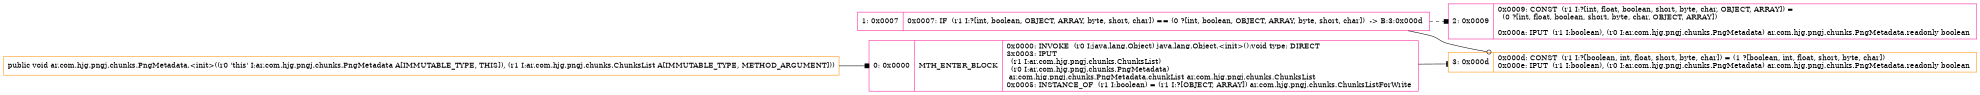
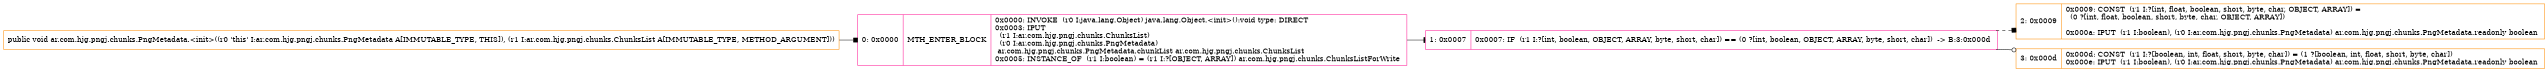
node "2: 0x0009": color deeppink -> darkorange
node "0: 0x0000": text "3x0003: IPUT" -> "0x0003: IPUT"
edge "0: 0x0000" -> "3: 0x000d": now "0: 0x0000" -> "1: 0x0007"
